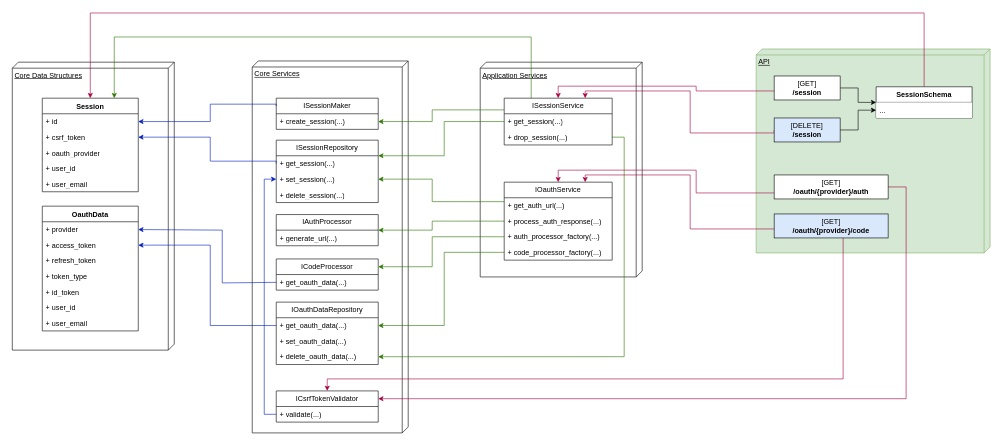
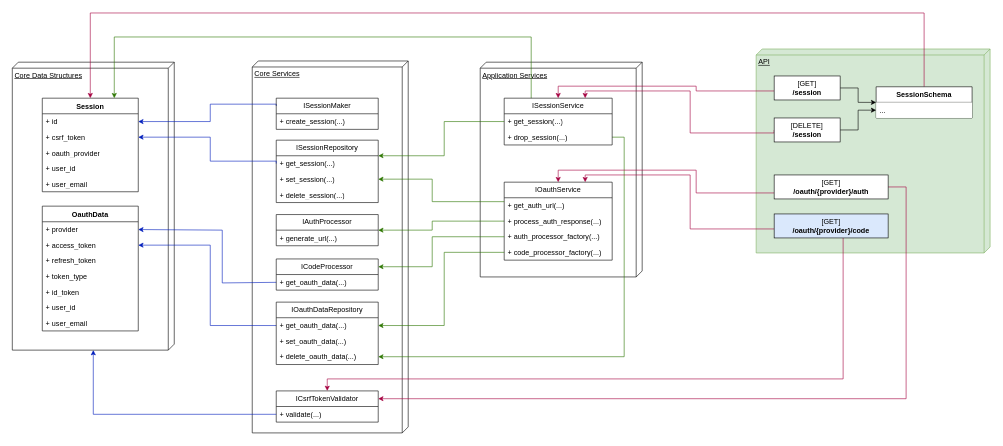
edge "ISessionService" -> "+ create_session(...)": removed
node "[DELETE] /session": fillcolor #dae8fc -> #ffffff
edge "+ validate(...)" -> "+ set_session(...)": now "+ validate(...)" -> "Core Data Structures"
